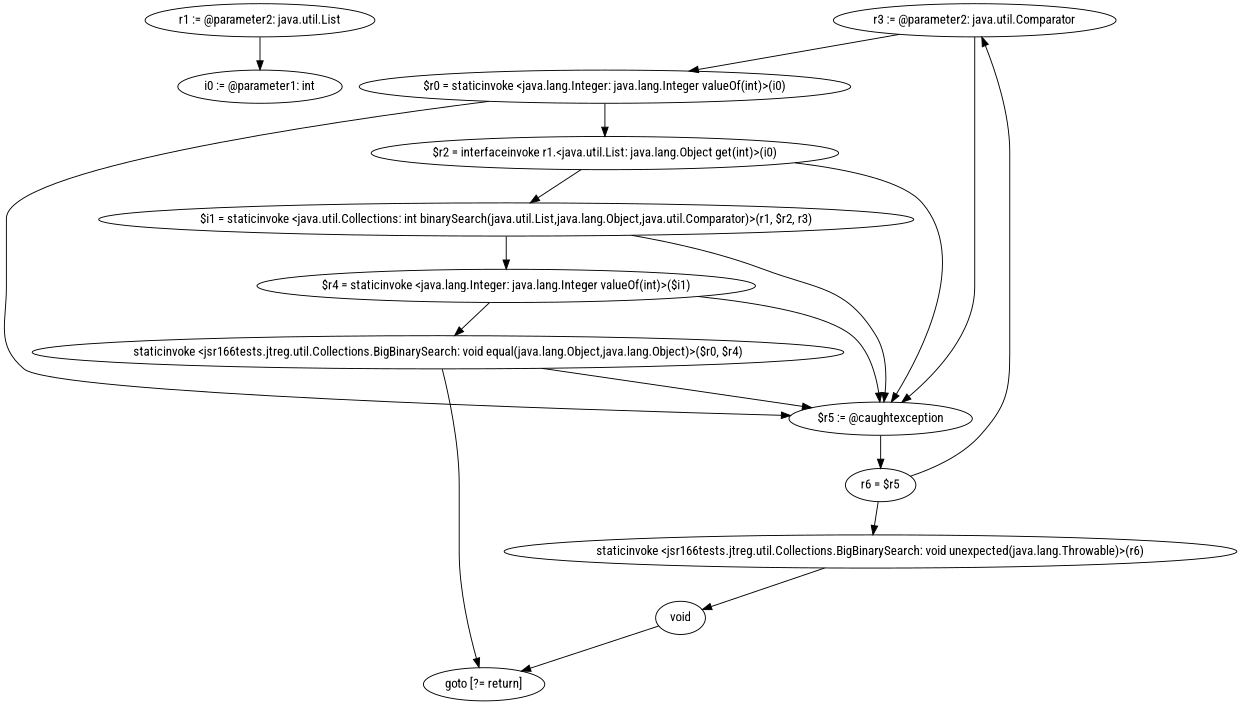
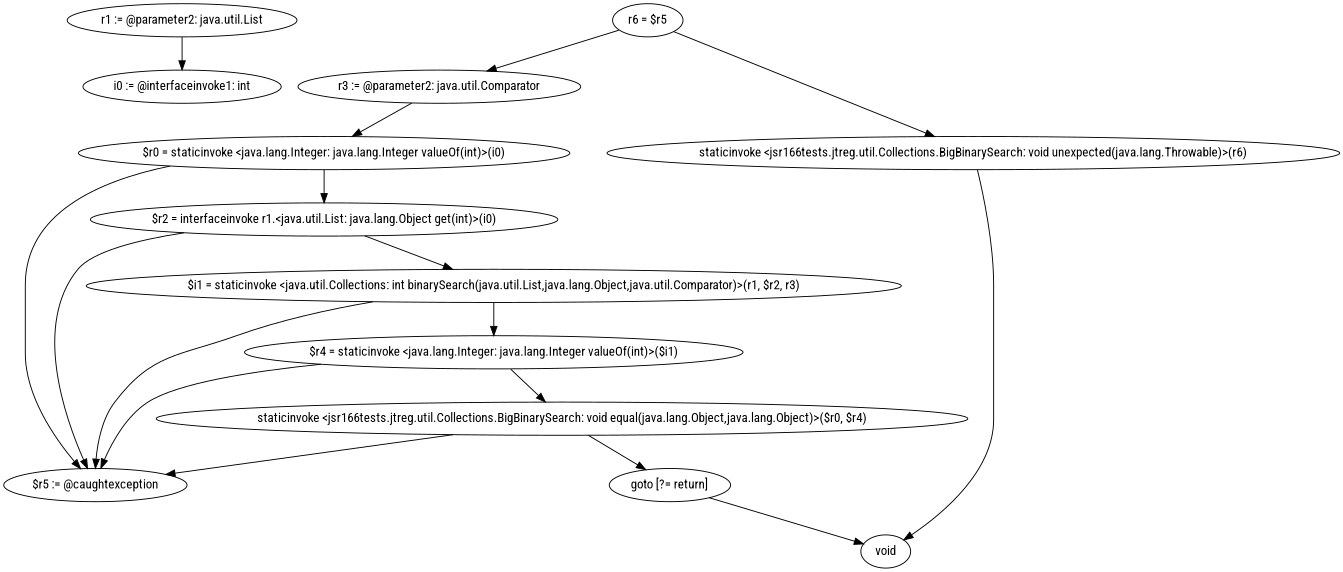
node "i0 := @parameter1: int": label "i0 := @parameter1: int" -> "i0 := @interfaceinvoke1: int"
edge "r3 := @parameter2: java.util.Comparator" -> "$r5 := @caughtexception": removed
edge "$r5 := @caughtexception" -> "r6 = $r5": removed
edge "void" -> "goto [?= return]": reversed
